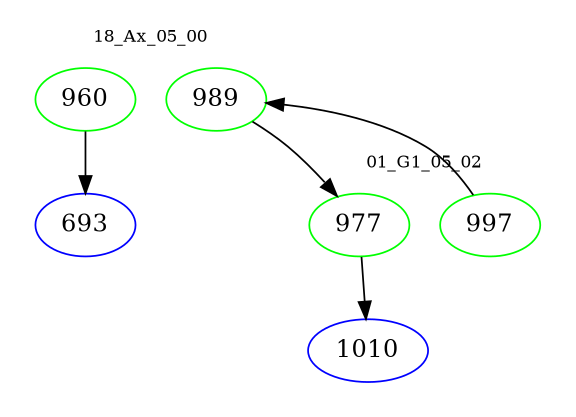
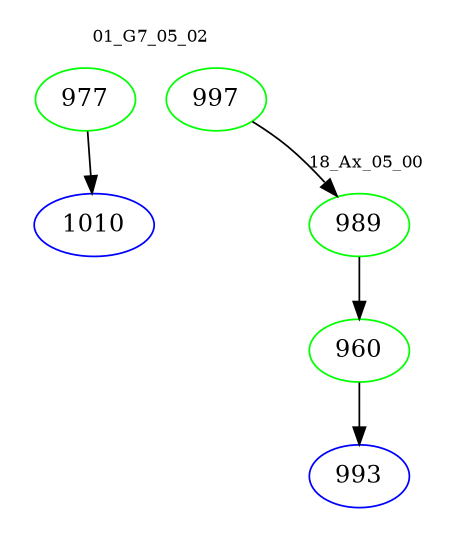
cluster "01_G1_05_02": label "01_G1_05_02" -> "01_G7_05_02"
edge "989" -> "977": now "989" -> "960"
node "693": label "693" -> "993"
